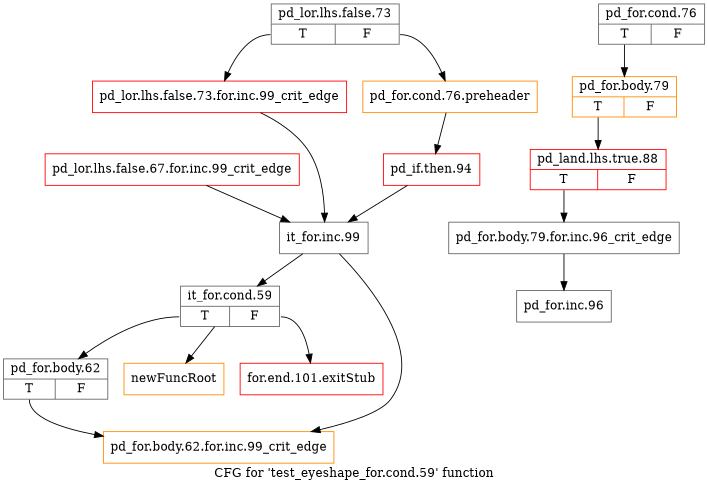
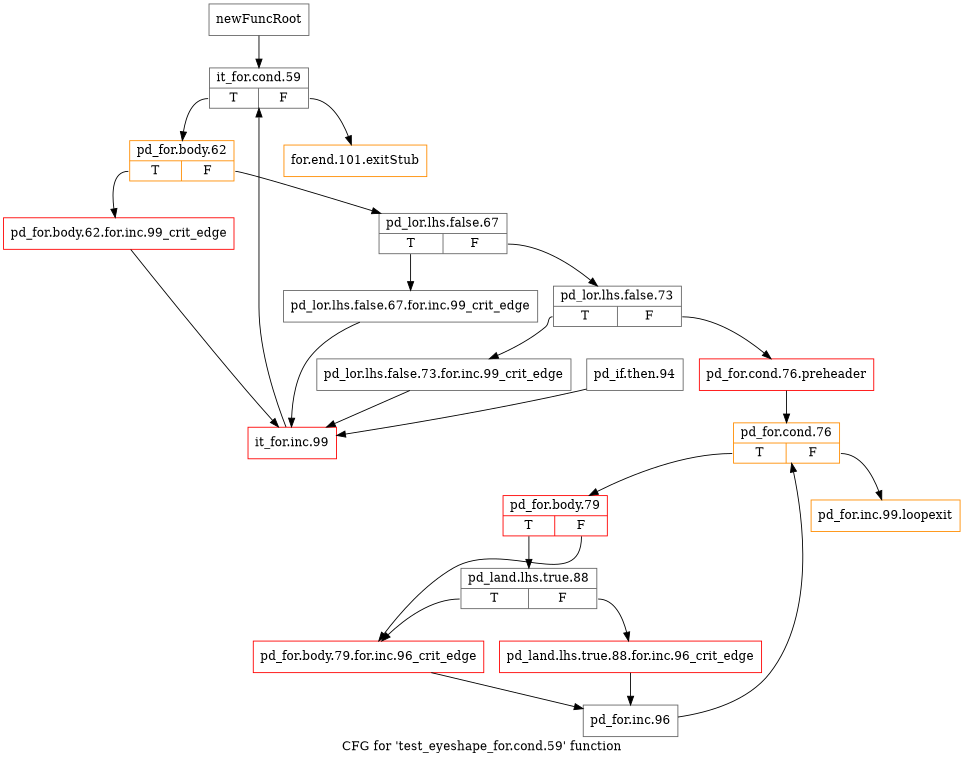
node "pd_for.cond.76": color gray40 -> darkorange
node "pd_lor.lhs.false.73.for.inc.99_crit_edge": color red -> gray40
node "pd_for.cond.76.preheader": color darkorange -> red
node "pd_for.body.79": color darkorange -> red
edge "pd_for.cond.76.preheader" -> "pd_if.then.94": now "pd_for.cond.76.preheader" -> "pd_for.cond.76"
node "pd_lor.lhs.false.67.for.inc.99_crit_edge": color red -> gray40
node "pd_if.then.94": color red -> gray40
node "pd_land.lhs.true.88": color red -> gray40
node "pd_lor.lhs.false.67": added
node "it_for.inc.99": color gray40 -> red
node "pd_for.body.79.for.inc.96_crit_edge": color gray40 -> red
edge "it_for.cond.59" -> "newFuncRoot": reversed
edge "it_for.inc.99" -> "pd_for.body.62.for.inc.99_crit_edge": reversed
node "pd_for.body.62": color gray40 -> darkorange
node "newFuncRoot": color darkorange -> gray40
node "for.end.101.exitStub": color red -> darkorange
node "pd_for.body.62.for.inc.99_crit_edge": color darkorange -> red
node "pd_for.inc.99.loopexit": added
edge "pd_for.body.79" -> "pd_for.body.79.for.inc.96_crit_edge": added
edge "pd_for.inc.96" -> "pd_for.cond.76": added
node "pd_land.lhs.true.88.for.inc.96_crit_edge": added
